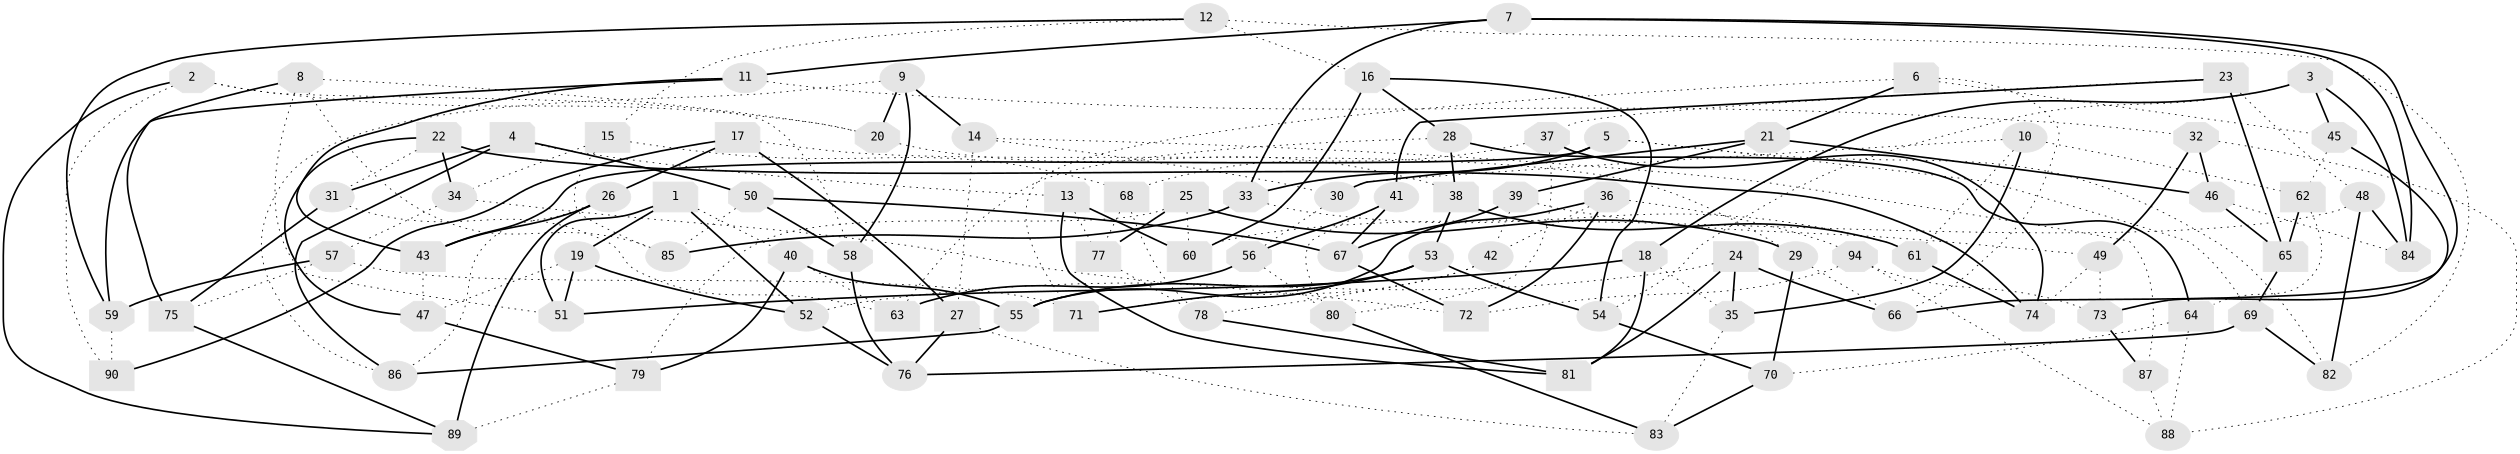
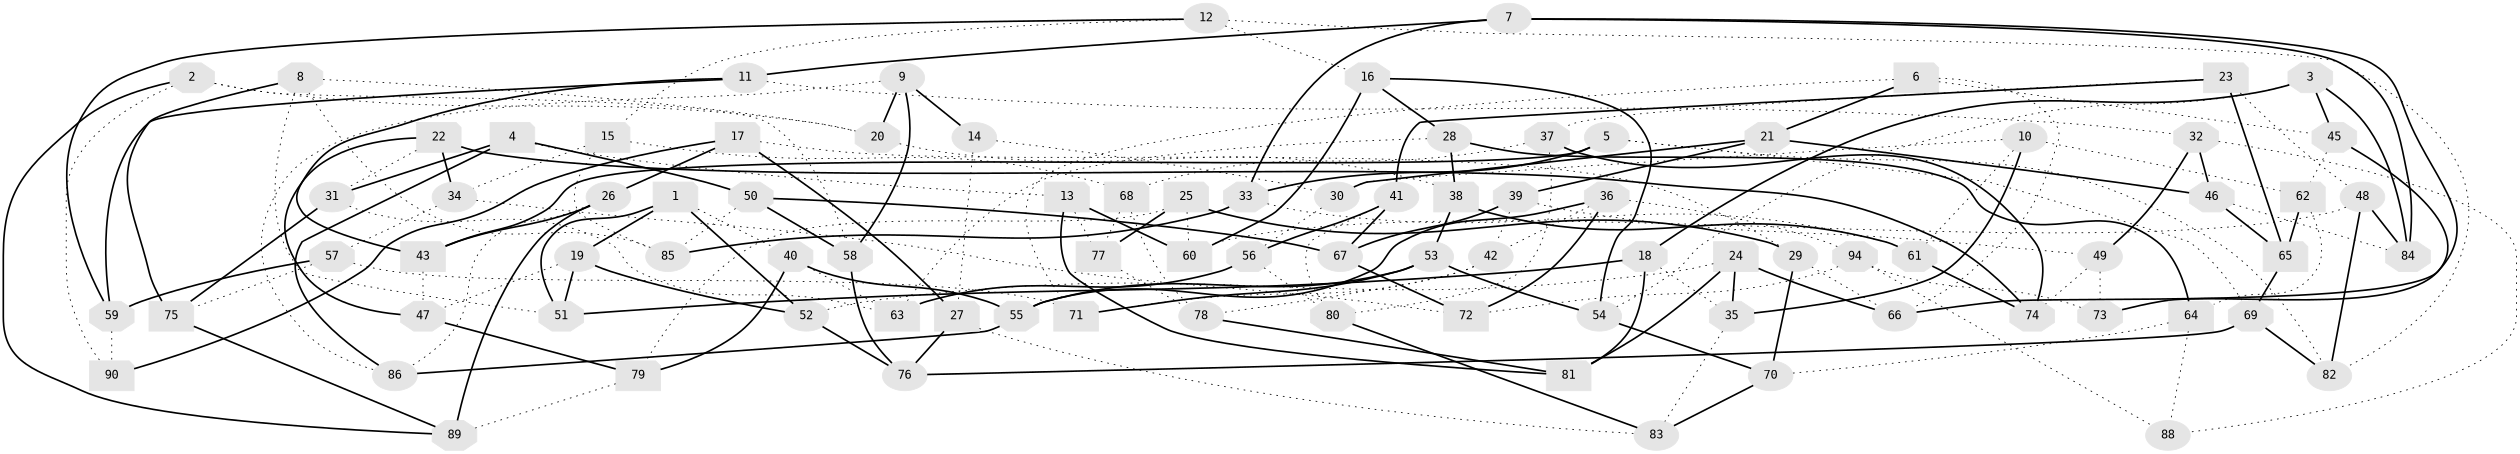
node "87": removed
